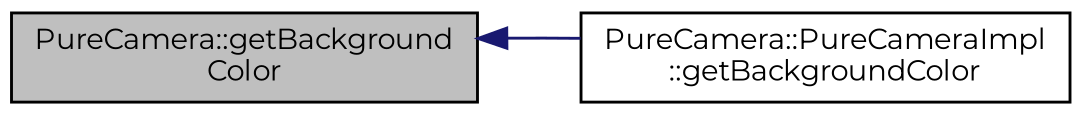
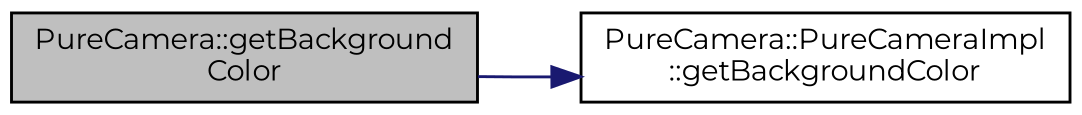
edge "PureCamera::PureCameraImpl ::getBackgroundColor" -> "PureCamera::getBackground Color": reversed
